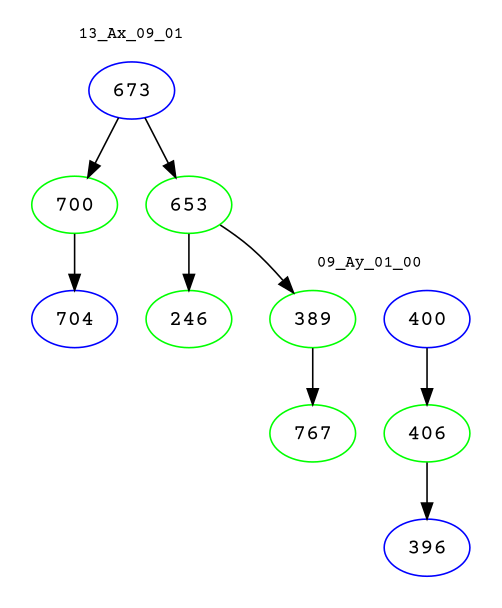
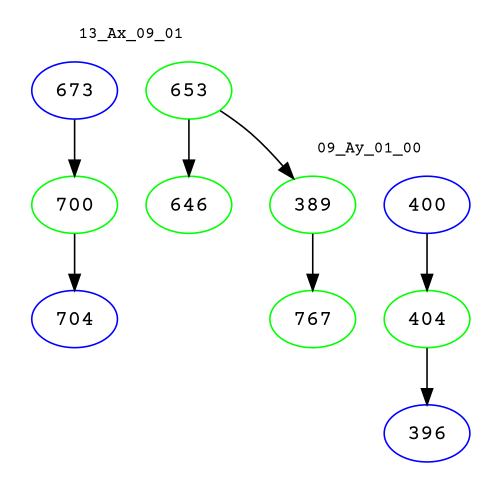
edge "673" -> "653": removed
node "246": label "246" -> "646"
node "406": label "406" -> "404"
